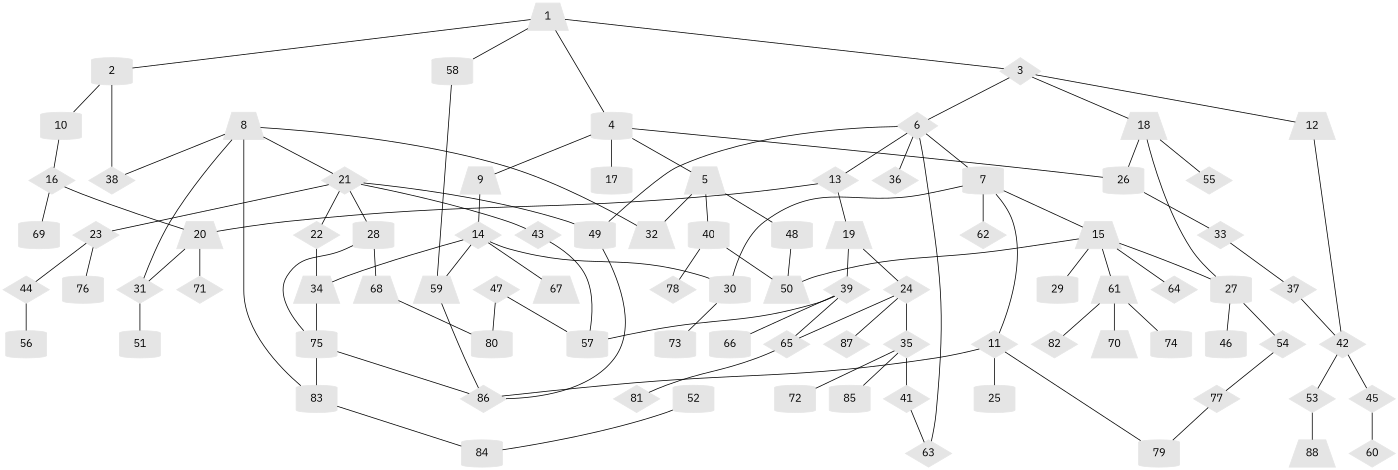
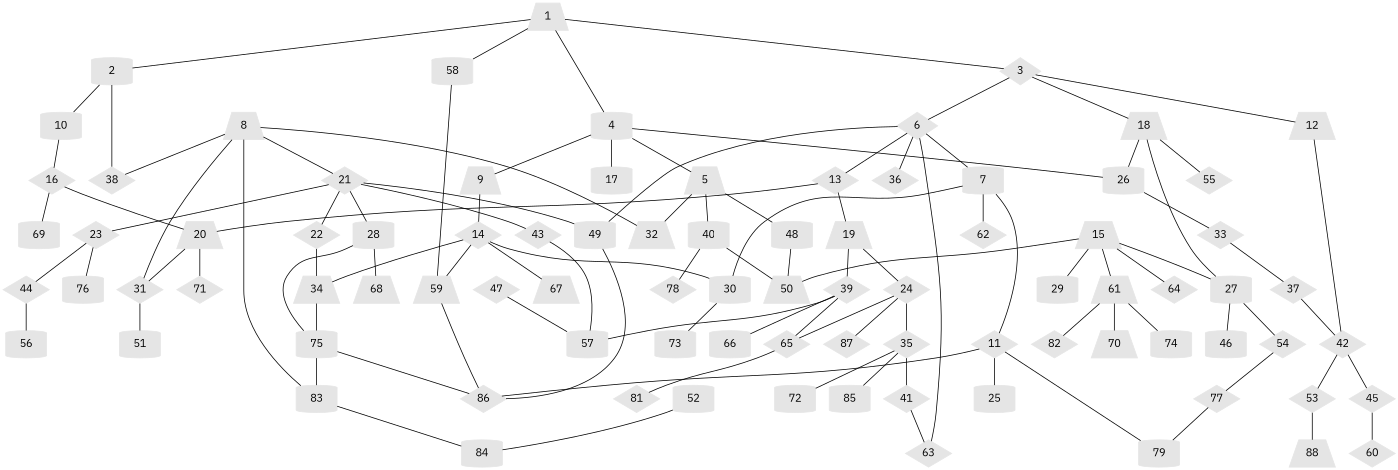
edge "7" -- "15": removed
node "80": removed
